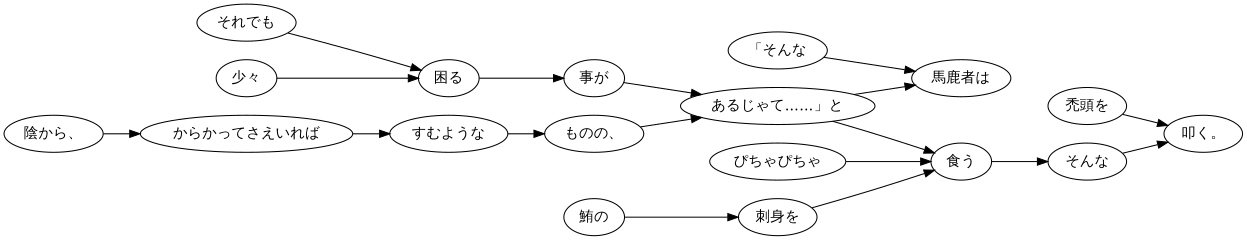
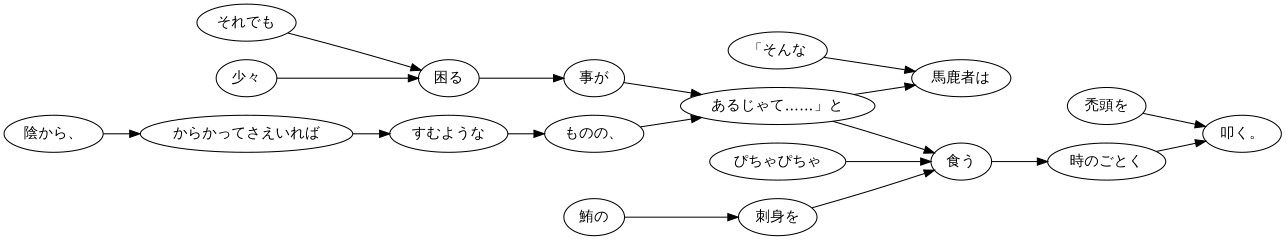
node "そんな": label "そんな" -> "時のごとく"
